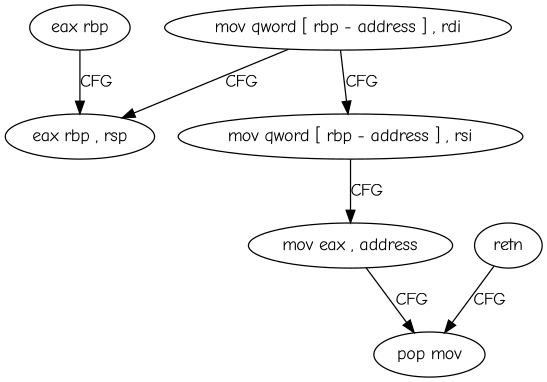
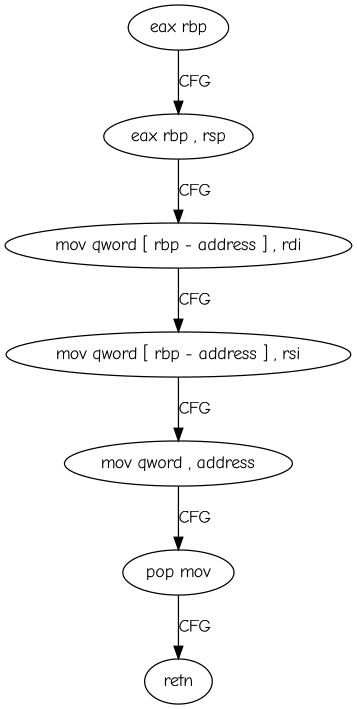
edge "mov qword [ rbp - address ] , rdi" -> "eax rbp , rsp": reversed
node "mov eax , address": label "mov eax , address" -> "mov qword , address"
edge "retn" -> "pop mov": reversed
